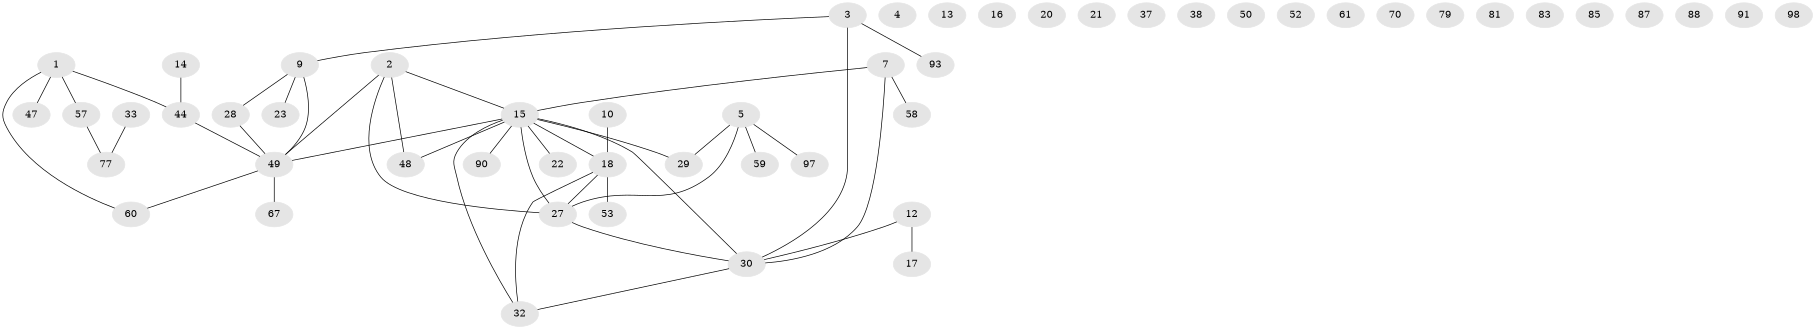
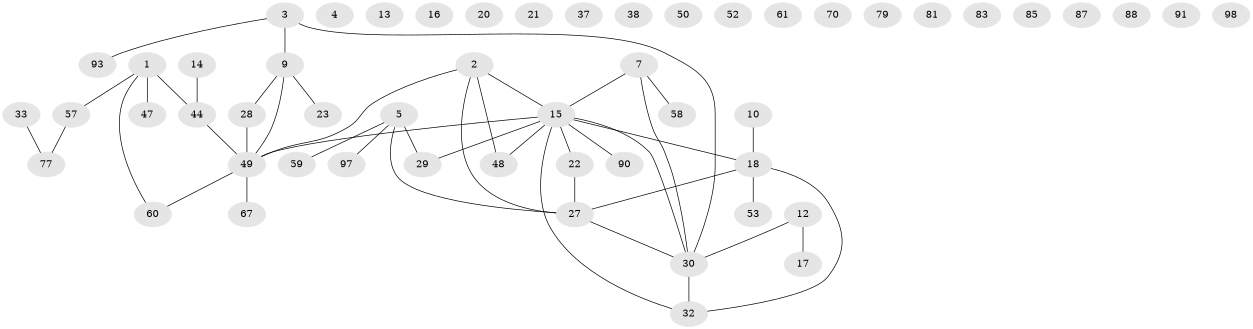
edge "15" -- "27": now "22" -- "27"
